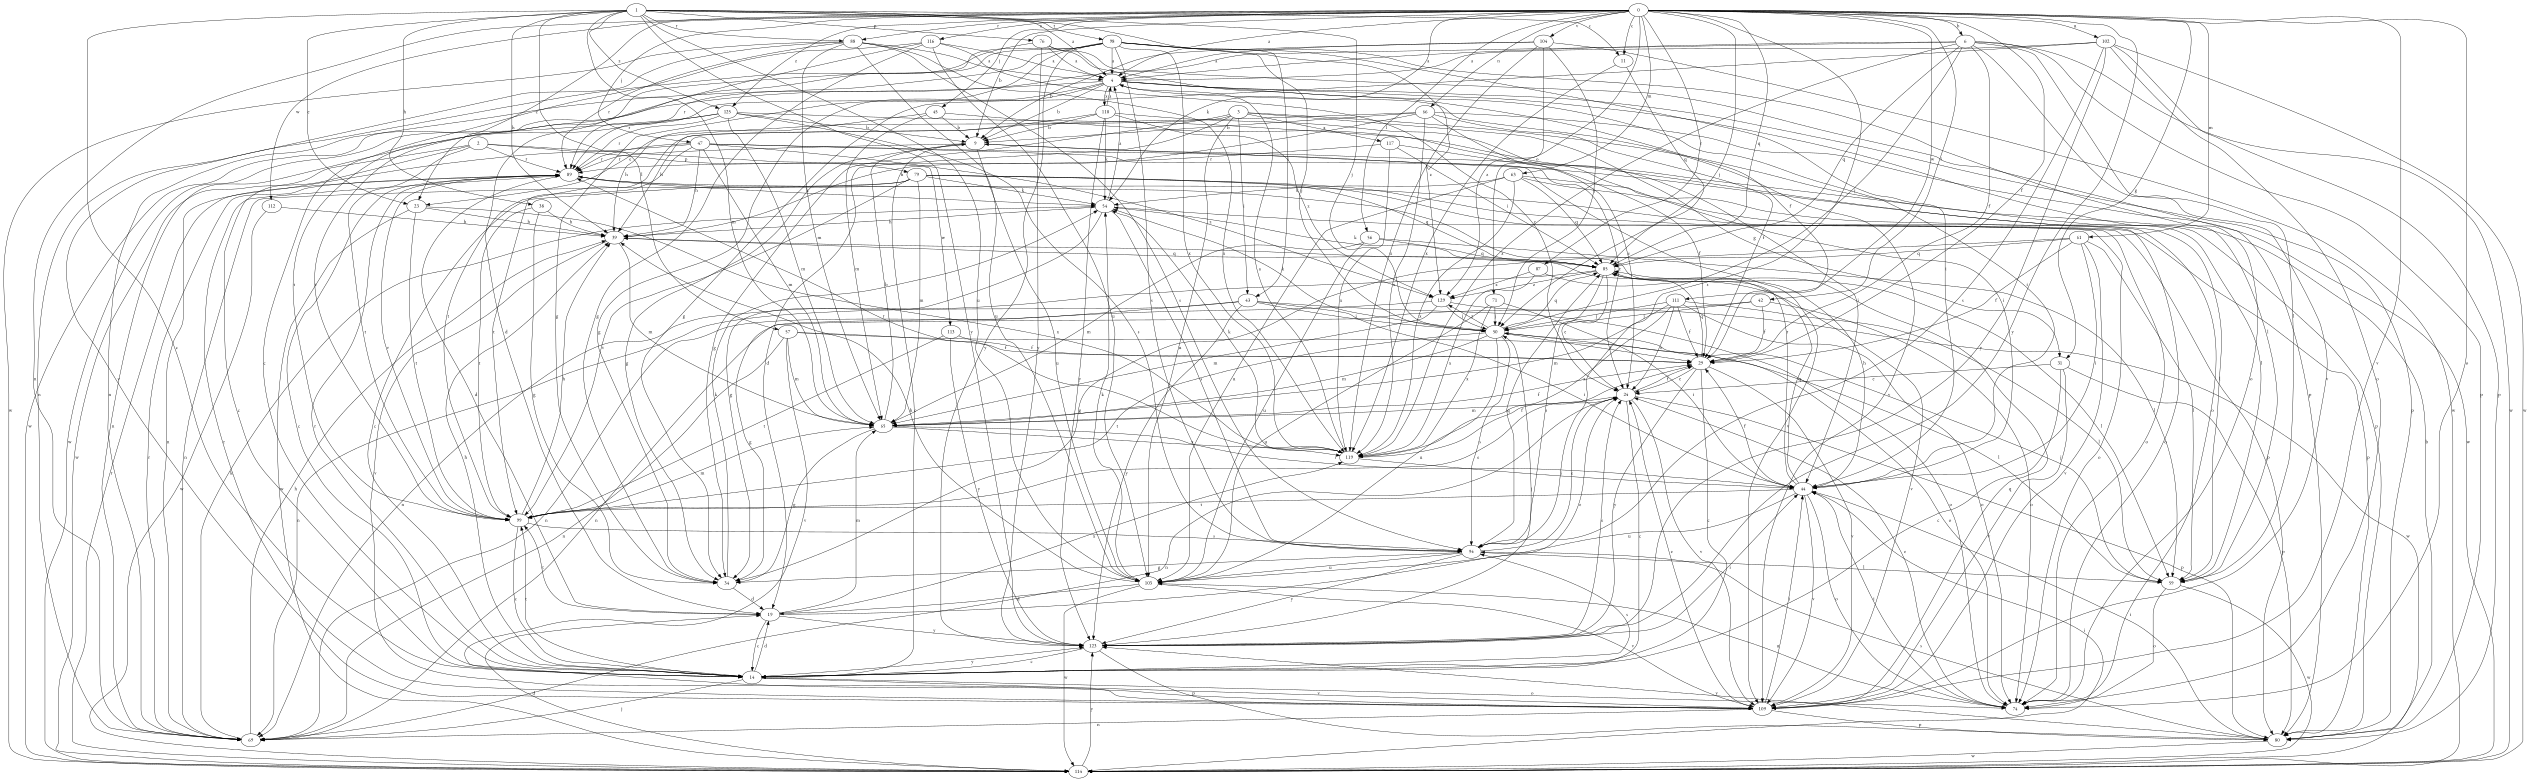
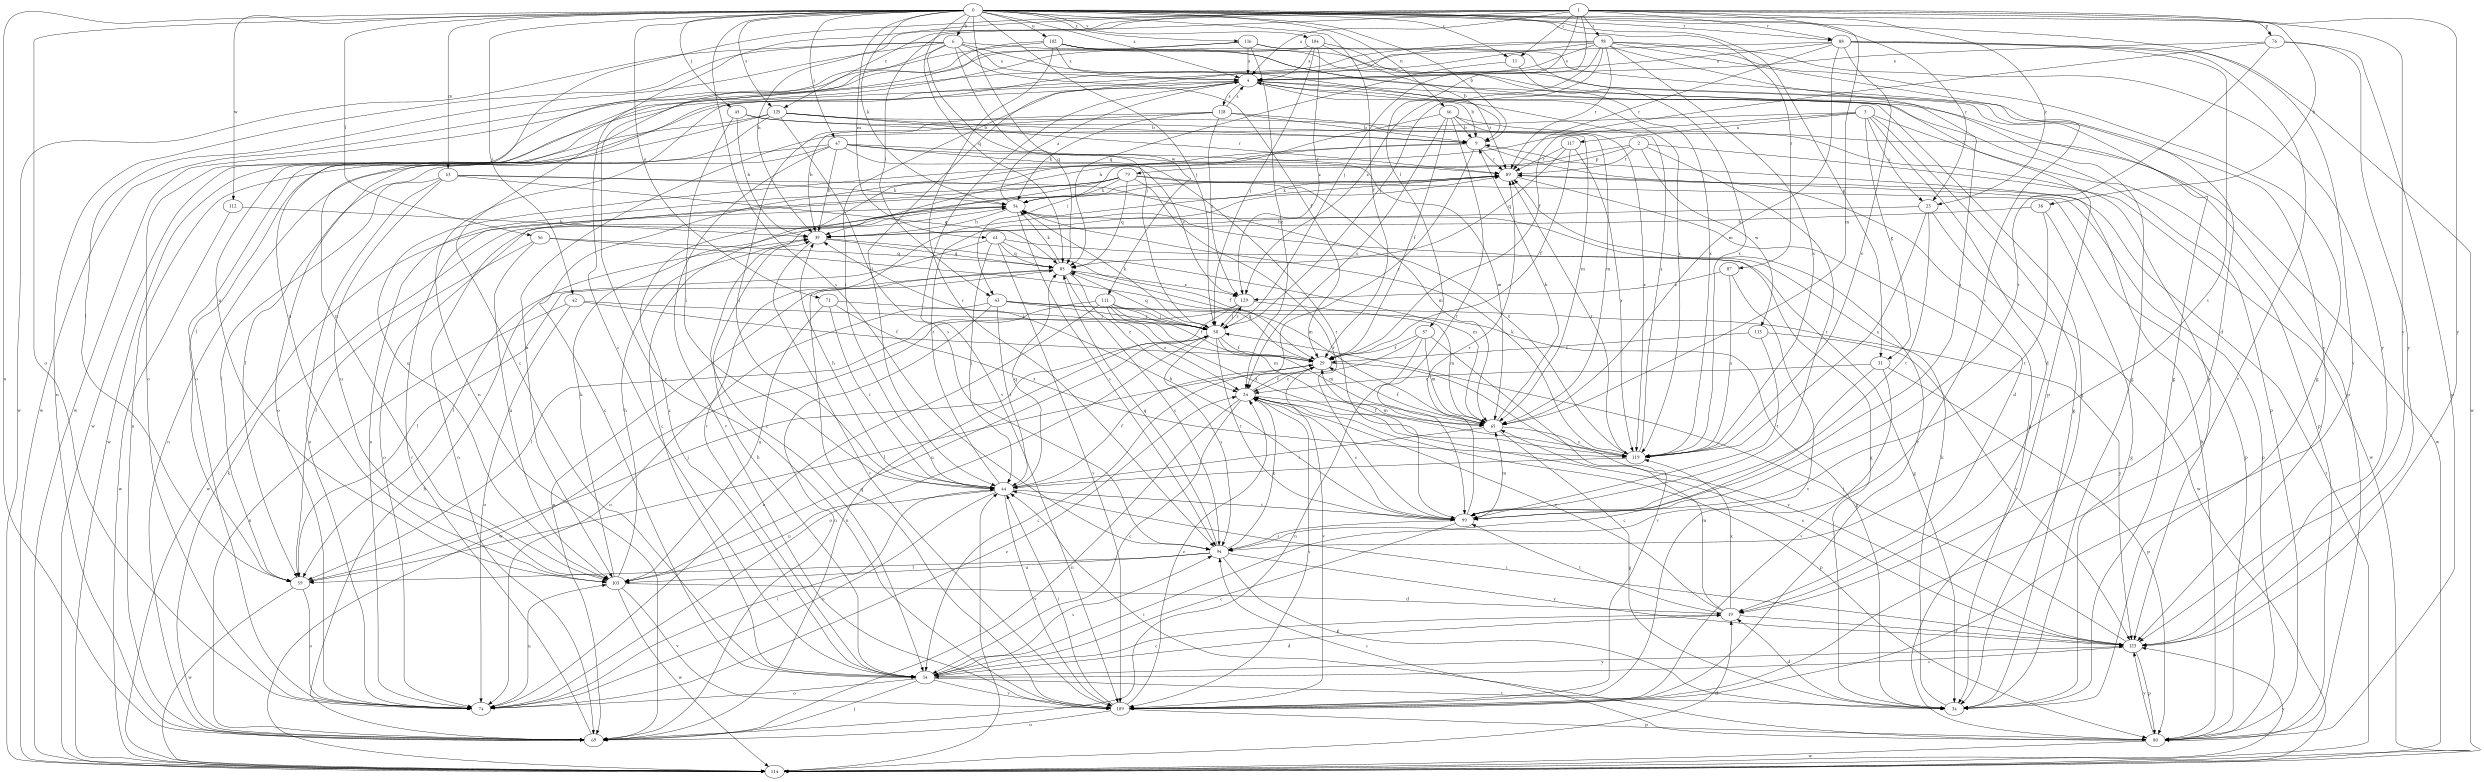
edge "117" -> "85": label "i" -> "q"
edge "54" -> "114": added, label "w"
edge "14" -> "99": now "14" -> "34"
